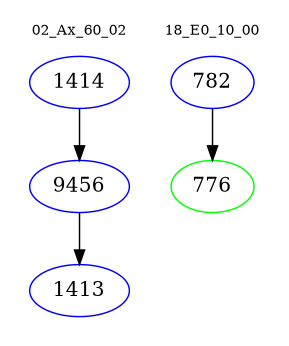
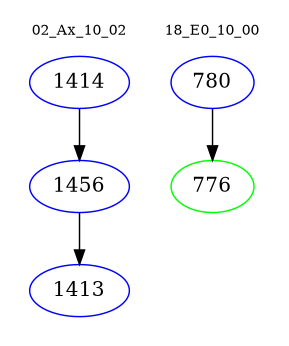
cluster "02_Ax_60_02": label "02_Ax_60_02" -> "02_Ax_10_02"
node "782": label "782" -> "780"
node "9456": label "9456" -> "1456"
